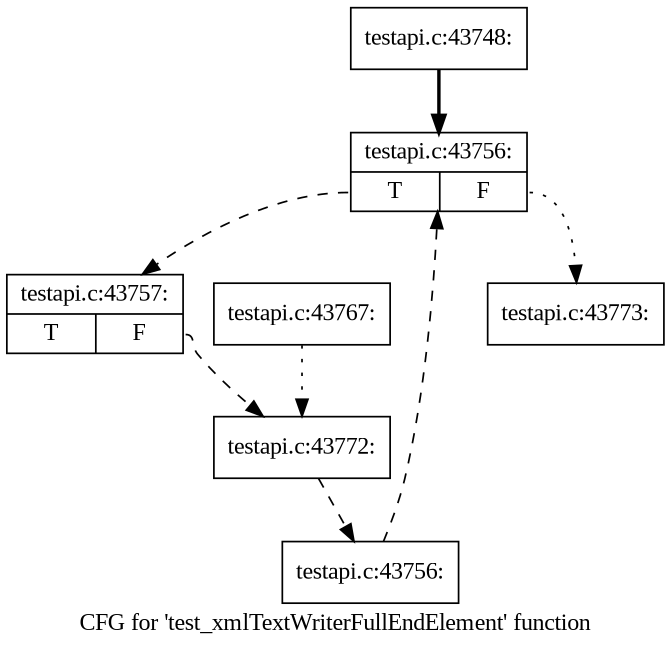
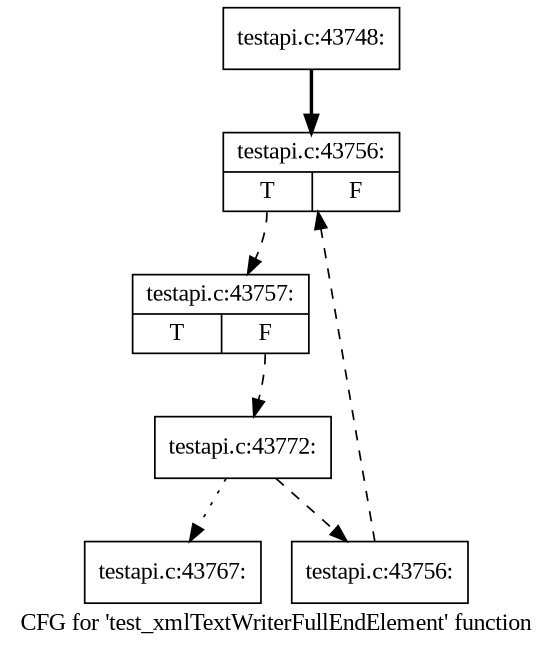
node "testapi.c:43773:": removed
edge "testapi.c:43767:" -> "testapi.c:43772:": reversed
